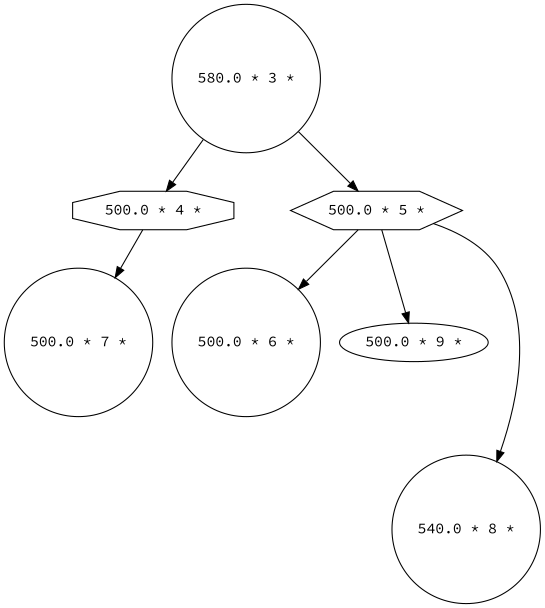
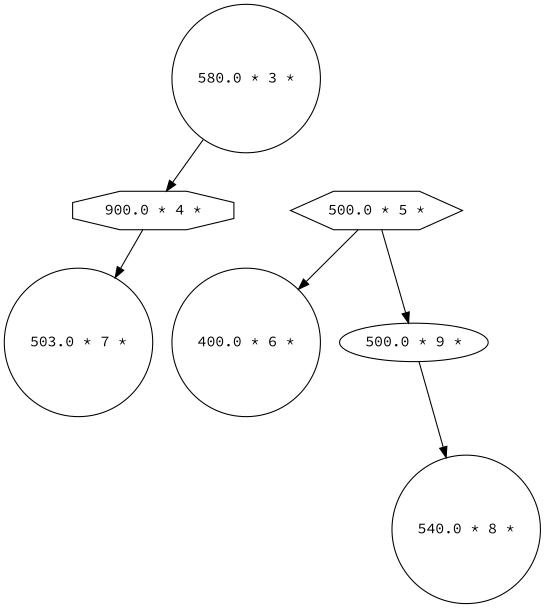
edge "580.0 * 3 *" -> "500.0 * 5 *": removed
node "500.0 * 4 *": label "500.0 * 4 *" -> "900.0 * 4 *"
edge "500.0 * 5 *" -> "540.0 * 8 *": now "500.0 * 9 *" -> "540.0 * 8 *"
node "500.0 * 7 *": label "500.0 * 7 *" -> "503.0 * 7 *"
node "500.0 * 6 *": label "500.0 * 6 *" -> "400.0 * 6 *"
